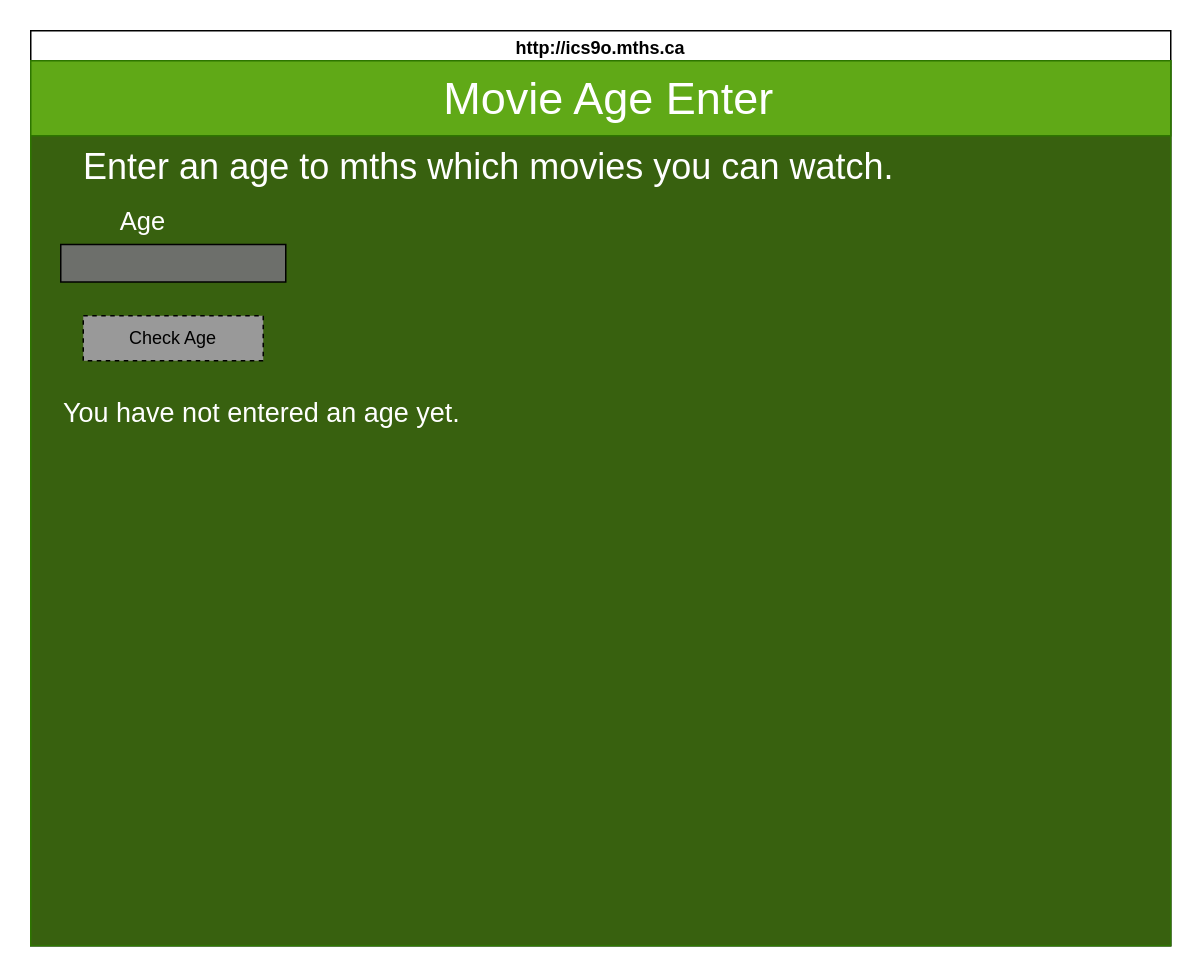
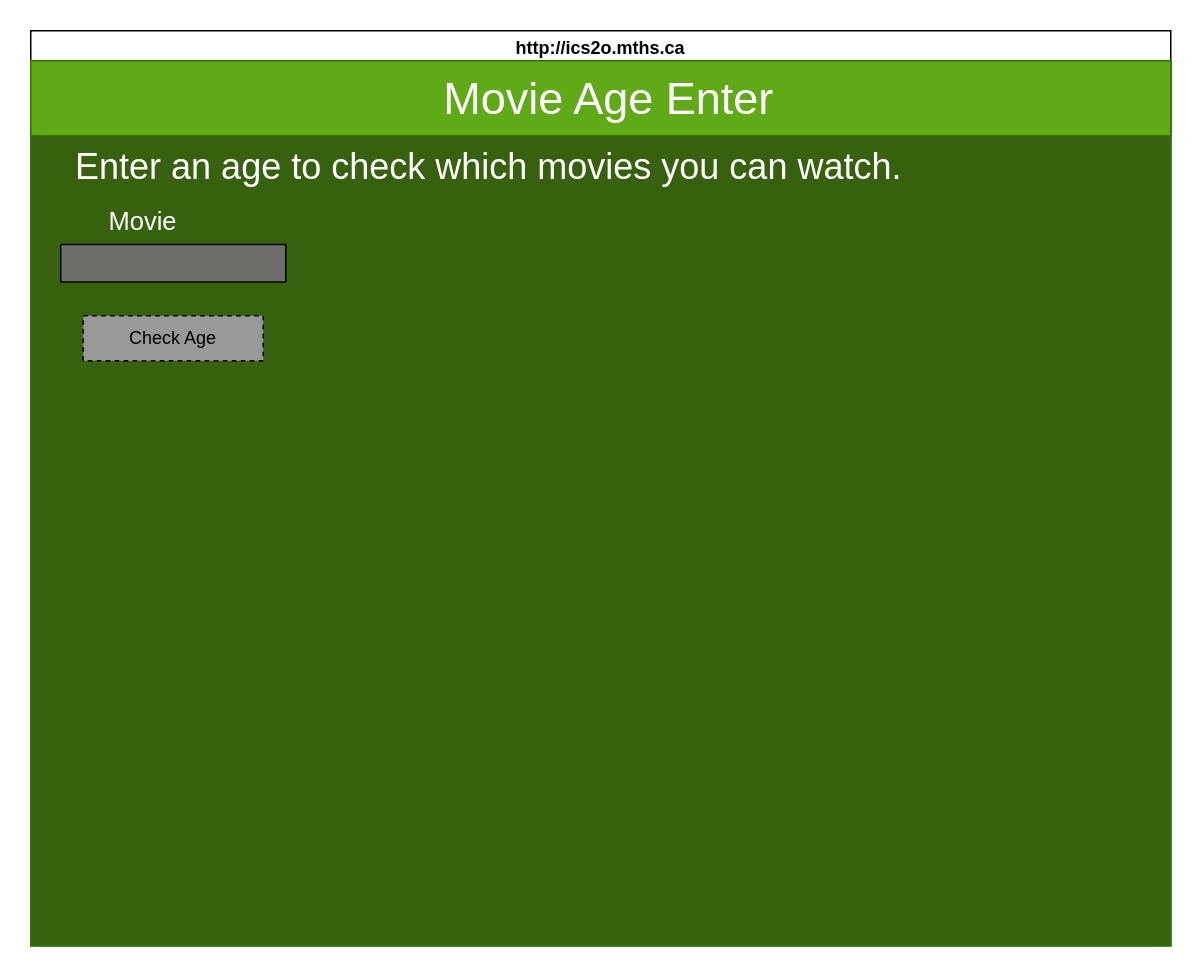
node "http://ics9o.mths.ca": label "http://ics9o.mths.ca" -> "http://ics2o.mths.ca"
node "Enter an age to mths which movies you can watch.": label "Enter an age to mths which movies you can watch." -> "Enter an age to check which movies you can watch."
node "Age": label "Age" -> "Movie"
node "You have not entered an age yet.": removed
